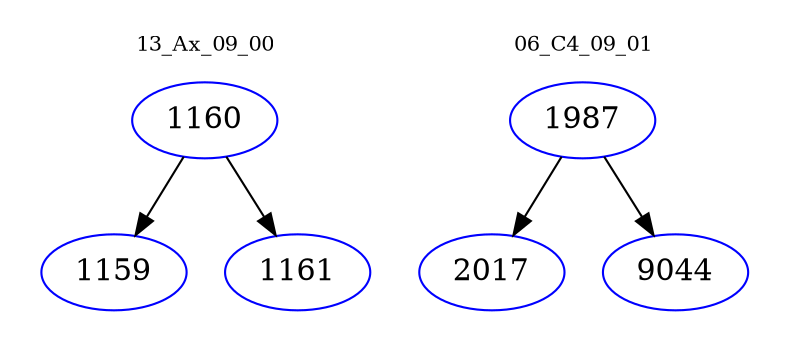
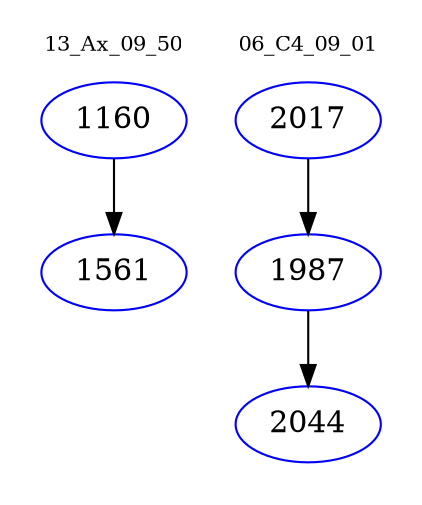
cluster "13_Ax_09_00": label "13_Ax_09_00" -> "13_Ax_09_50"
edge "1987" -> "2017": reversed
node "1159": removed
node "1161": label "1161" -> "1561"
node "9044": label "9044" -> "2044"
